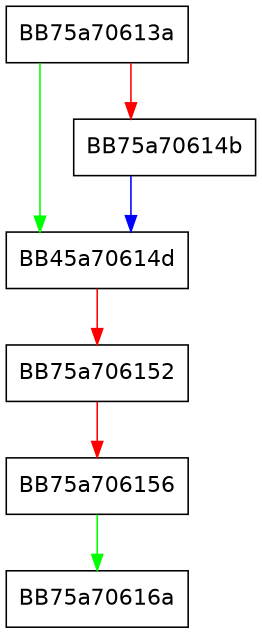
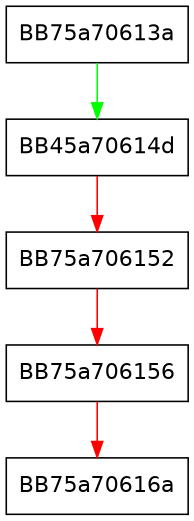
node "BB75a70614b": removed
edge "BB75a706156" -> "BB75a70616a": color green -> red
